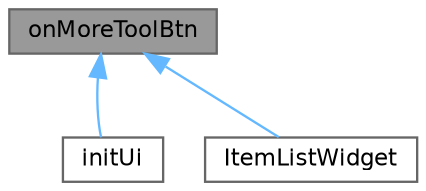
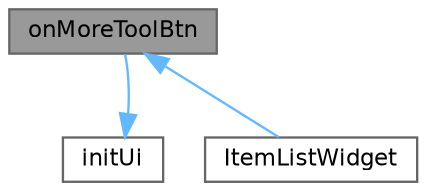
edge "initUi" -> "onMoreToolBtn": reversed
